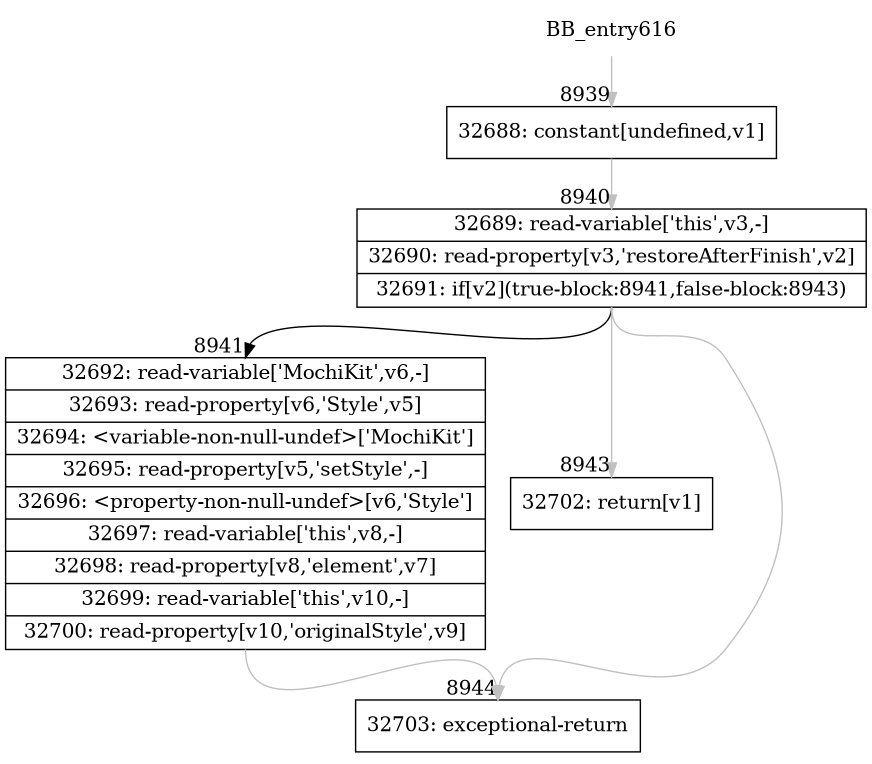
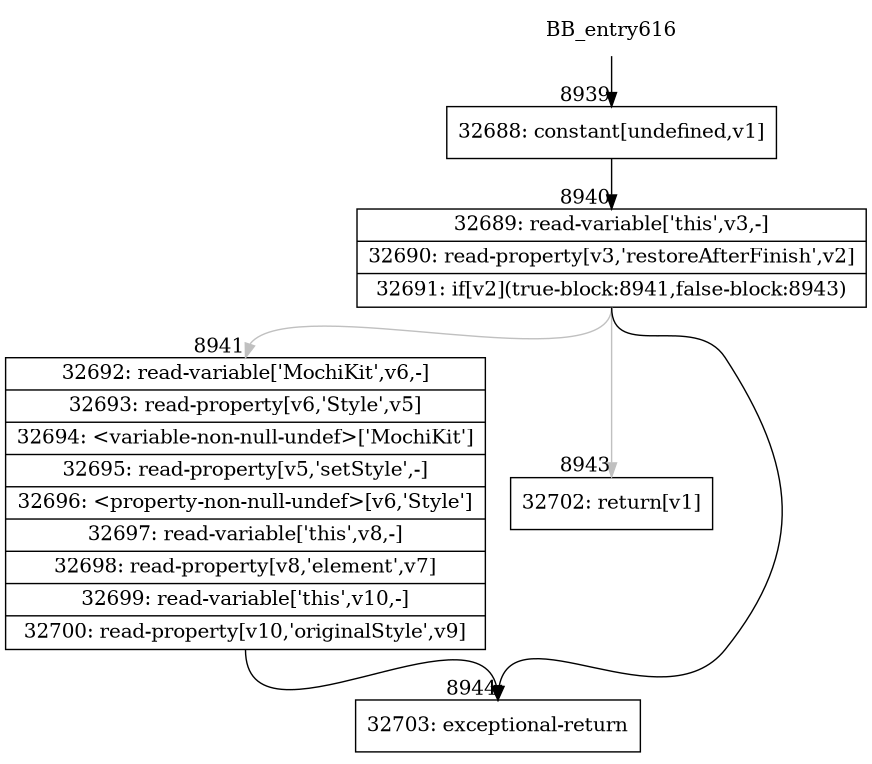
edge "BB_entry616" -> "32688: constant[undefined,v1]": color gray -> black
edge "32688: constant[undefined,v1]" -> "32689: read-variable['this',v3,-]": color gray -> black
edge "32689: read-variable['this',v3,-]" -> "32692: read-variable['MochiKit',v6,-]": color black -> gray
edge "32689: read-variable['this',v3,-]" -> "32703: exceptional-return": color gray -> black
edge "32692: read-variable['MochiKit',v6,-]" -> "32703: exceptional-return": color gray -> black
